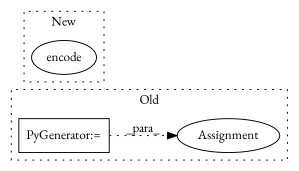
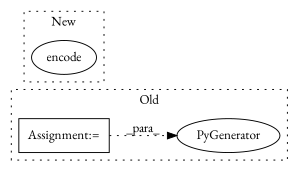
node "PyGenerator:=": label "PyGenerator:=" -> "Assignment:="
node "Assignment": label "Assignment" -> "PyGenerator"
